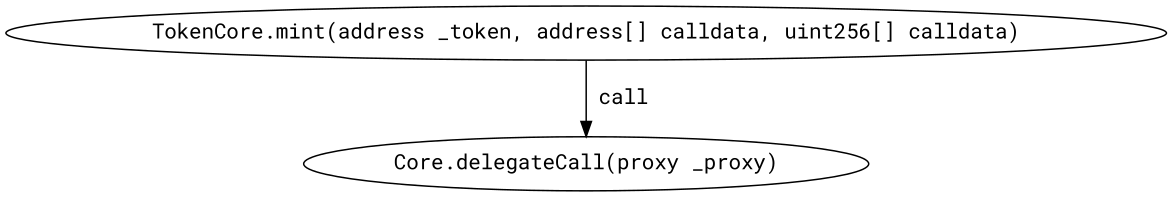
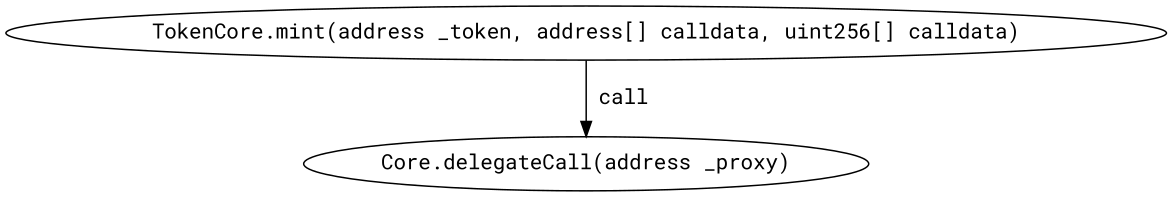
node "Core.delegateCall(proxy _proxy)": label "Core.delegateCall(proxy _proxy)" -> "Core.delegateCall(address _proxy)"
